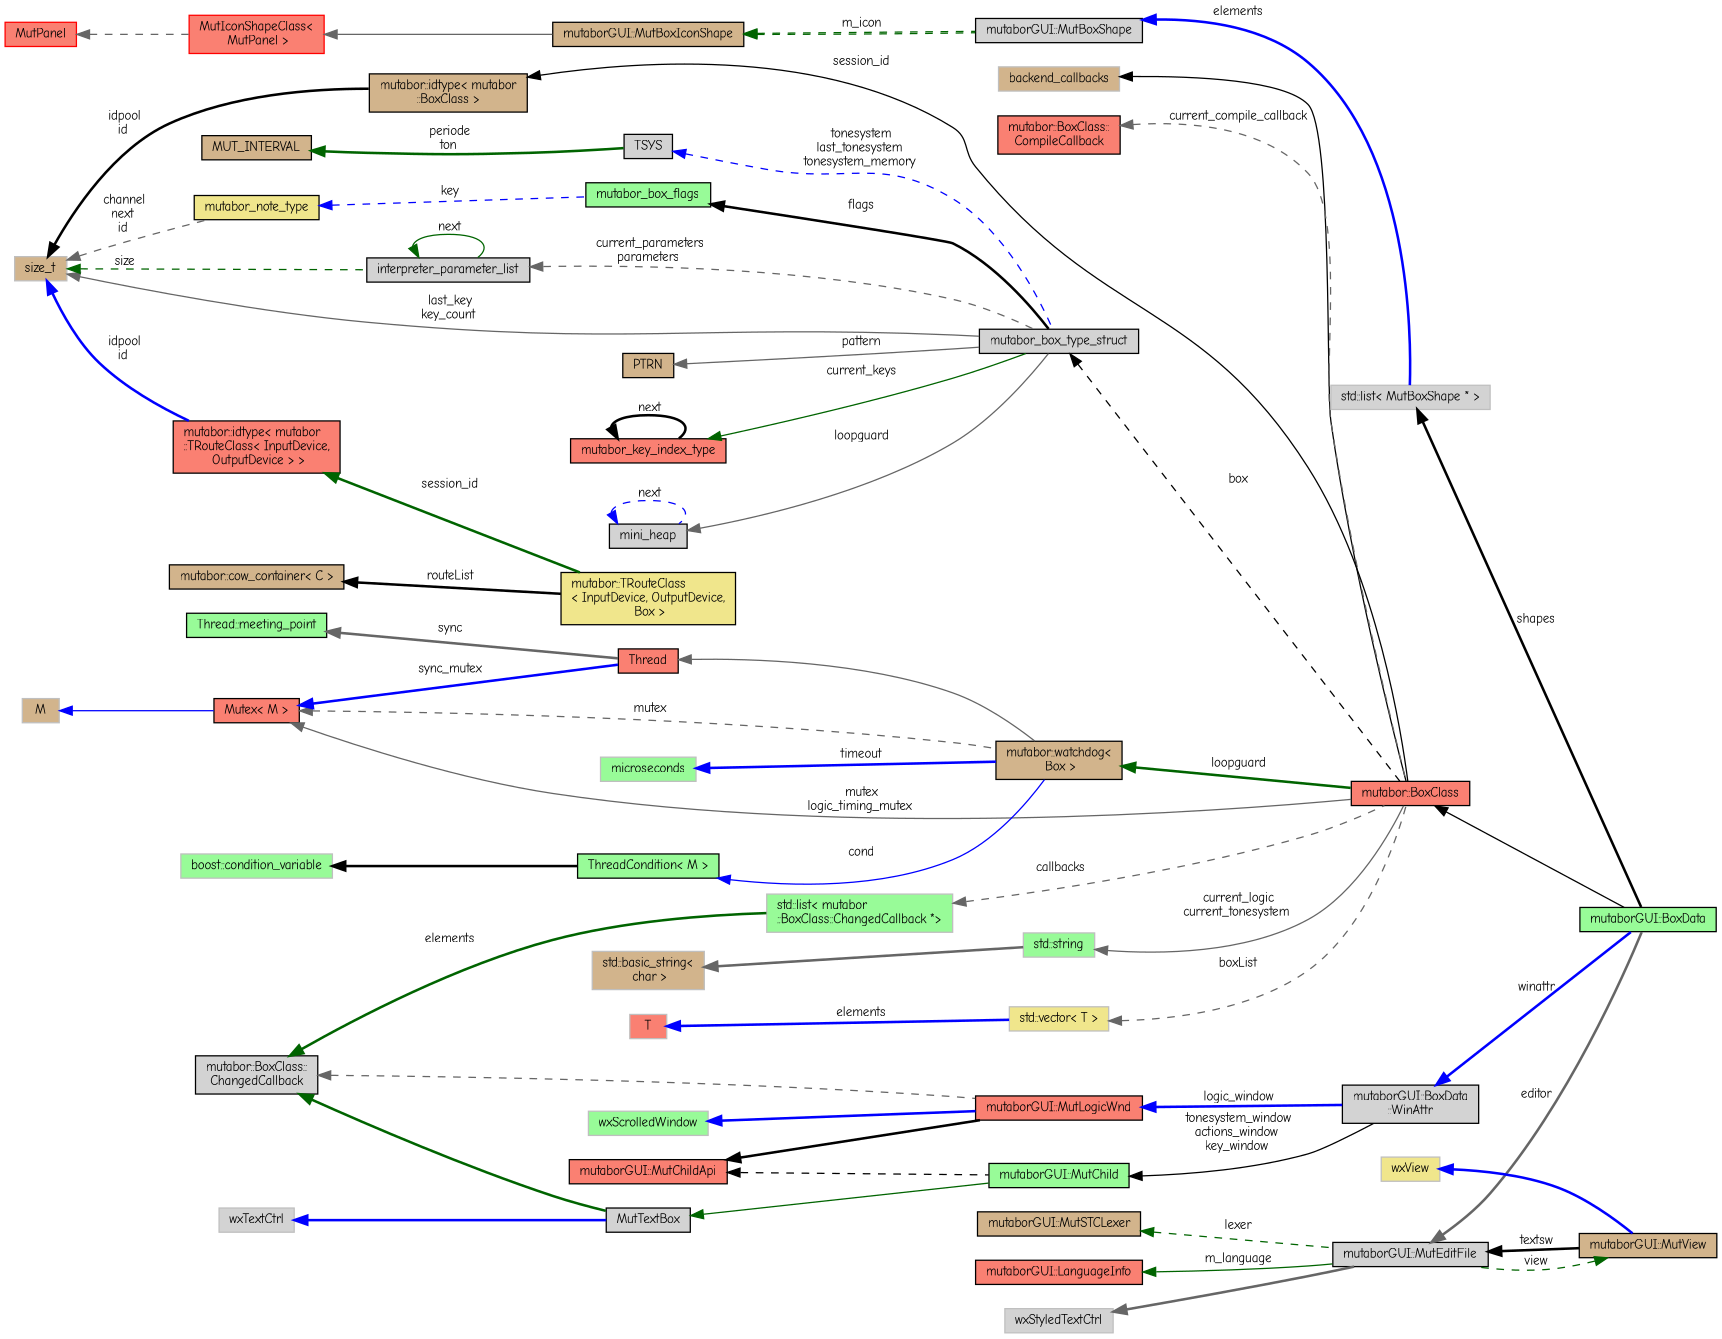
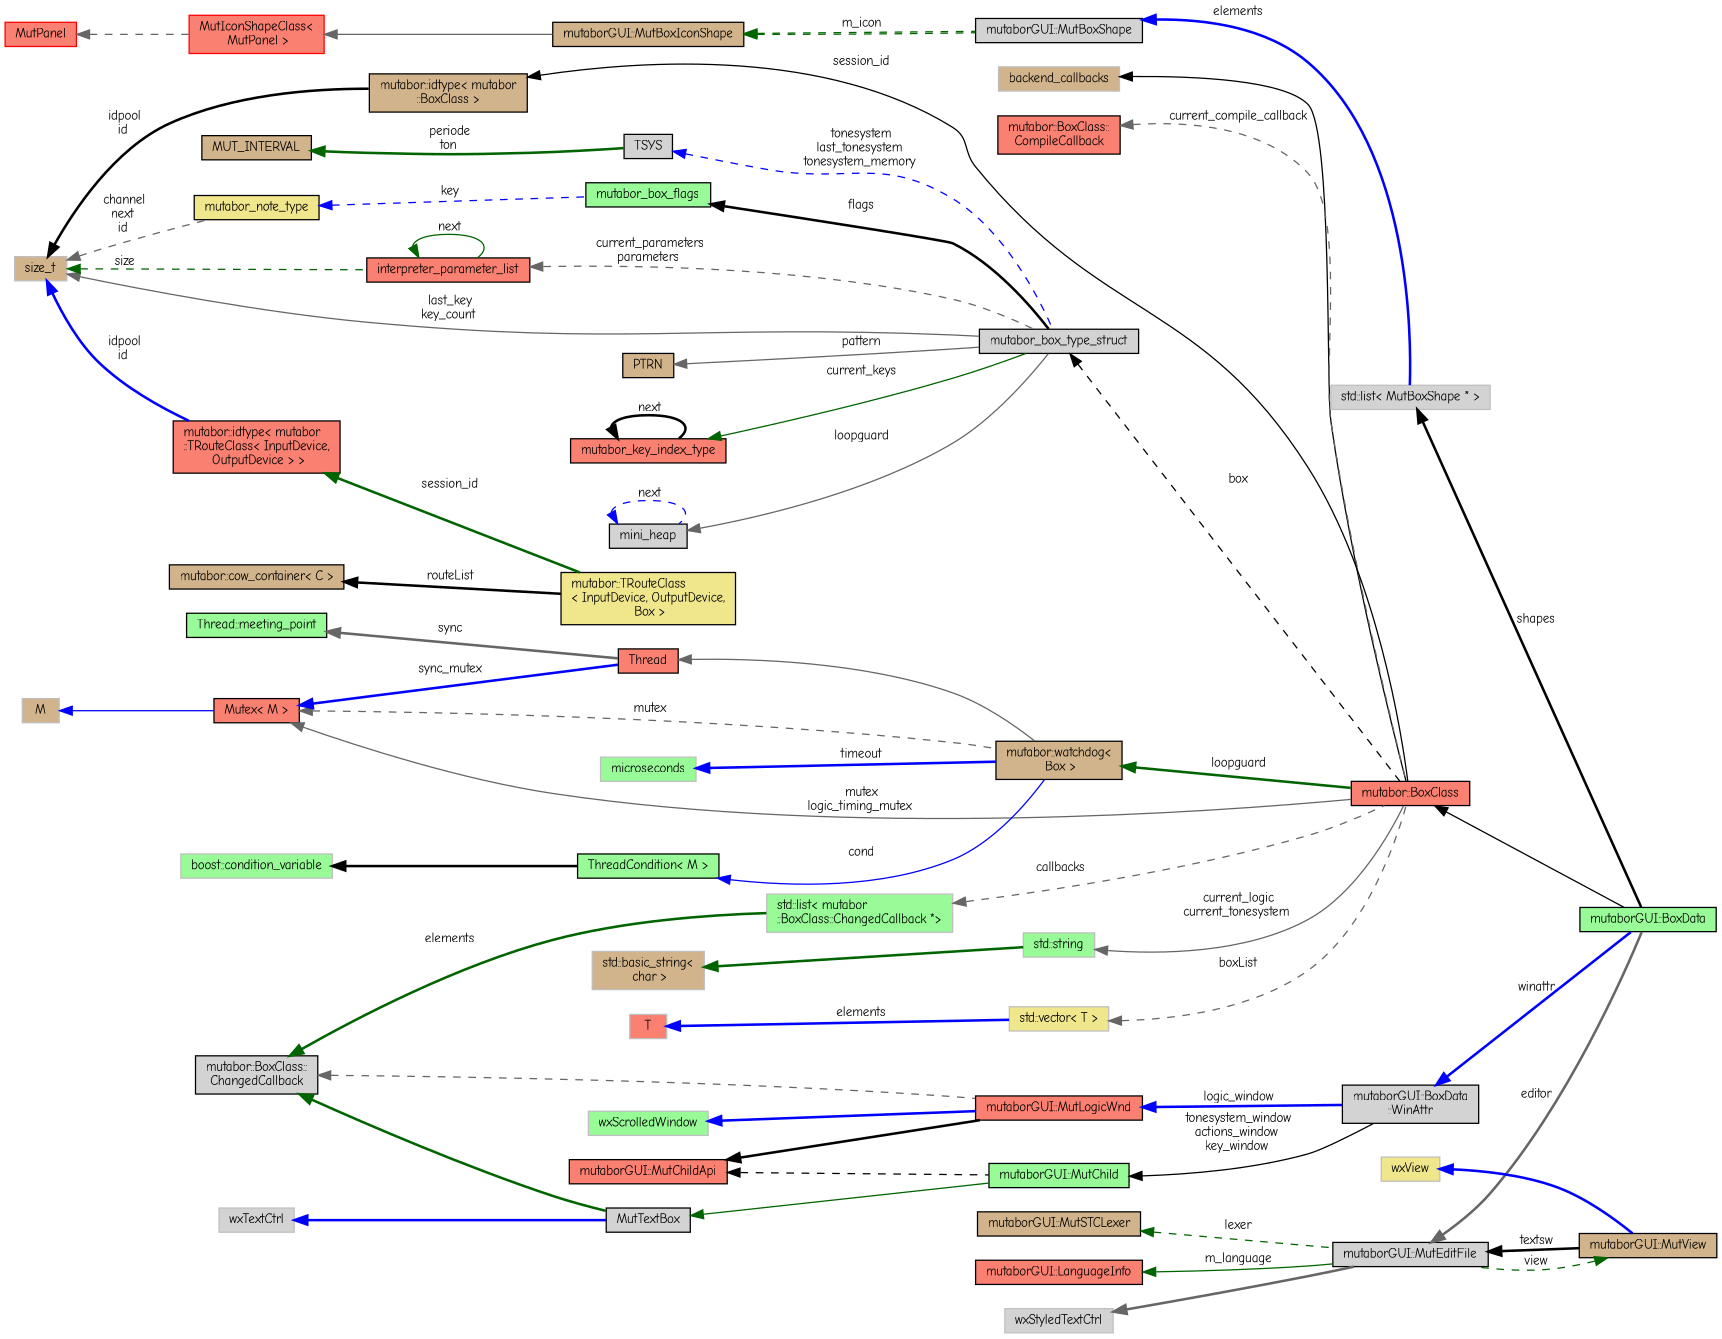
node "interpreter_parameter_list": fillcolor lightgrey -> salmon
edge "std::string" -> "std::basic_string< char >": color gray40 -> darkgreen
